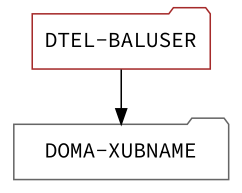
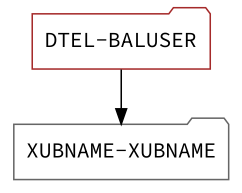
node "DOMA-XUBNAME": label "DOMA-XUBNAME" -> "XUBNAME-XUBNAME"
